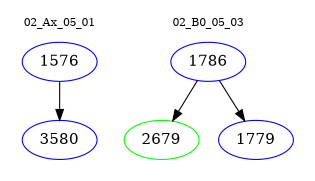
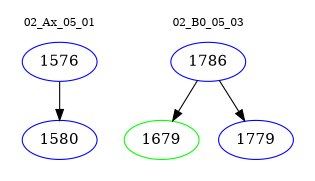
node "3580": label "3580" -> "1580"
node "2679": label "2679" -> "1679"
